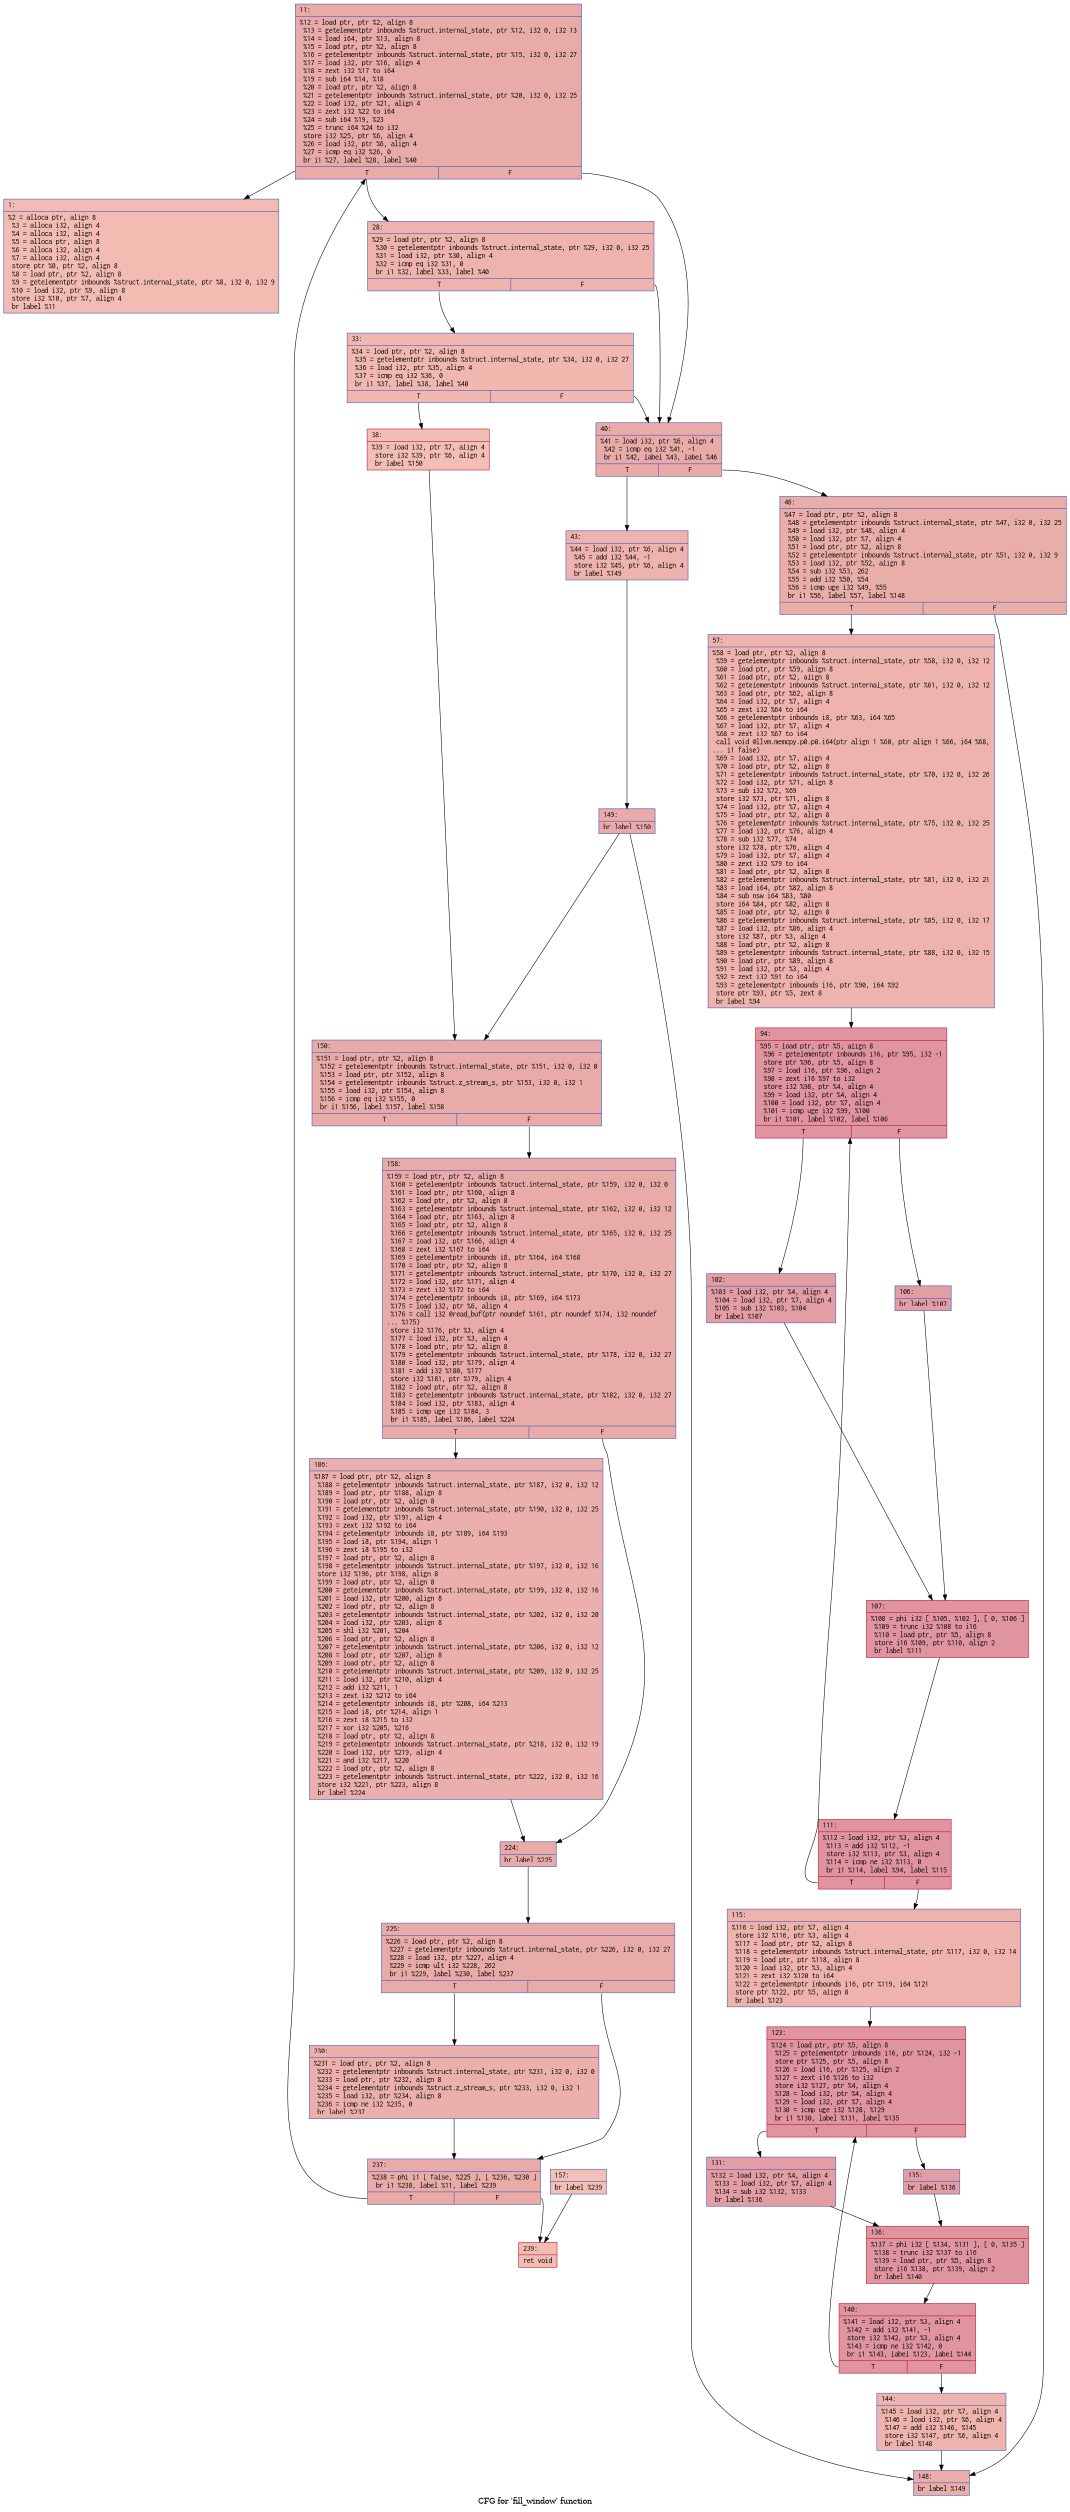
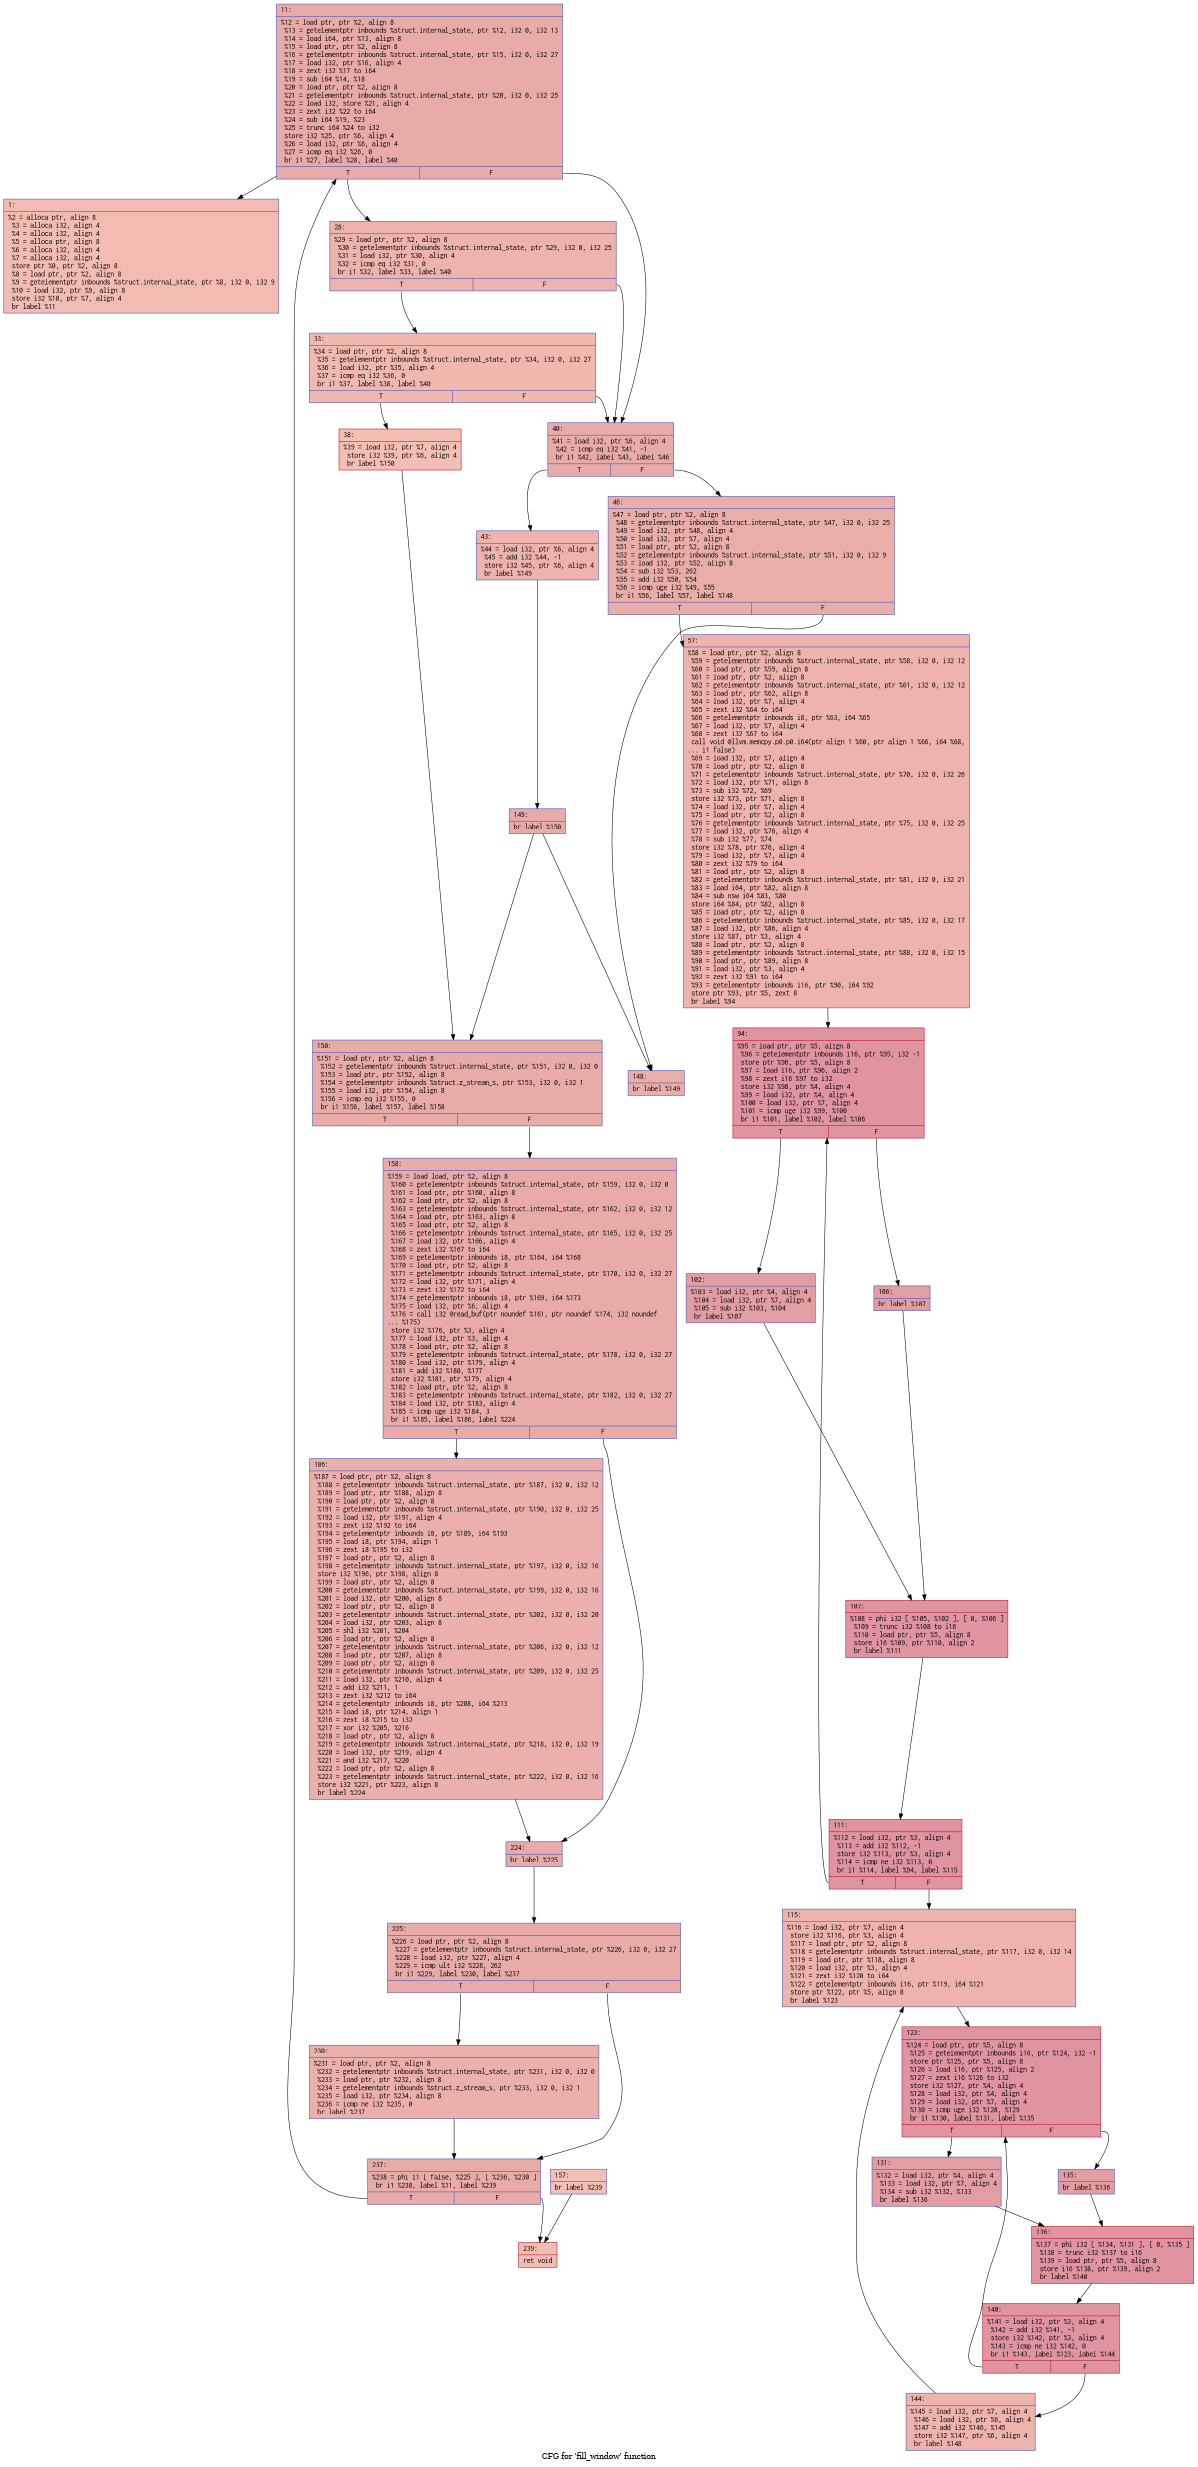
node "11:": text "%22 = load i32, ptr %21, align 4" -> "%22 = load i32, store %21, align 4"
node "158:": text "%159 = load ptr, ptr %2, align 8" -> "%159 = load load, ptr %2, align 8"
edge "144:" -> "148:": now "144:" -> "115:"
